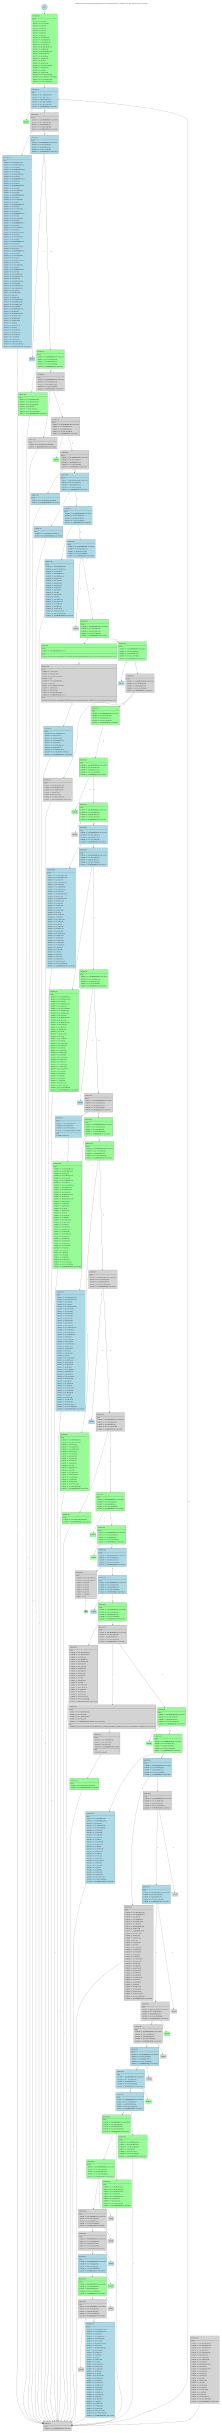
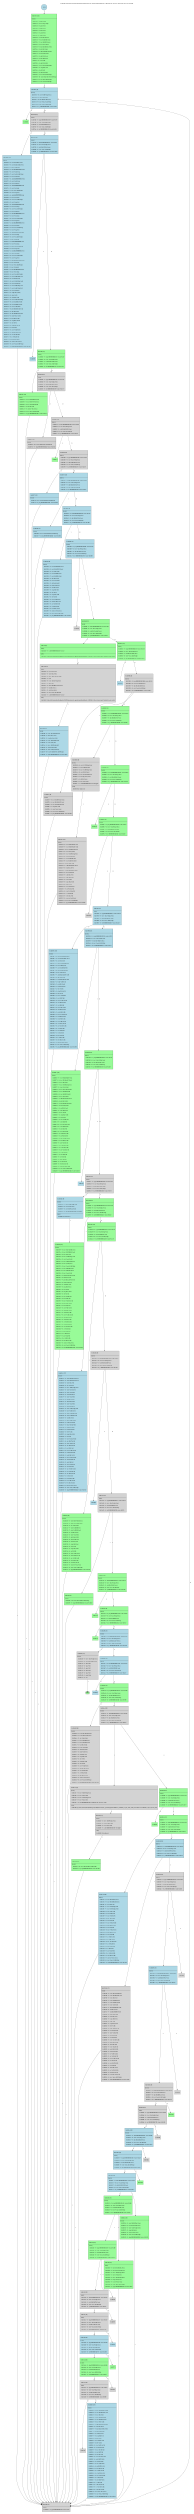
node "0x4020db [40]": added
